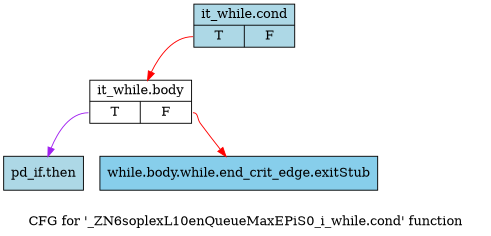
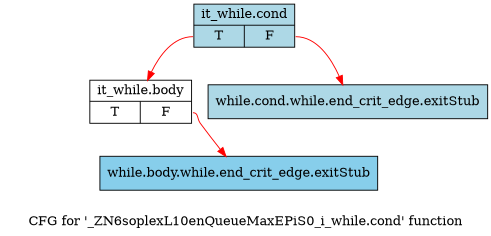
node "while.cond.while.end_crit_edge.exitStub": added
node "pd_if.then": removed
